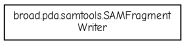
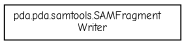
node "broad.pda.samtools.SAMFragment Writer": label "broad.pda.samtools.SAMFragment Writer" -> "pda.pda.samtools.SAMFragment Writer"
